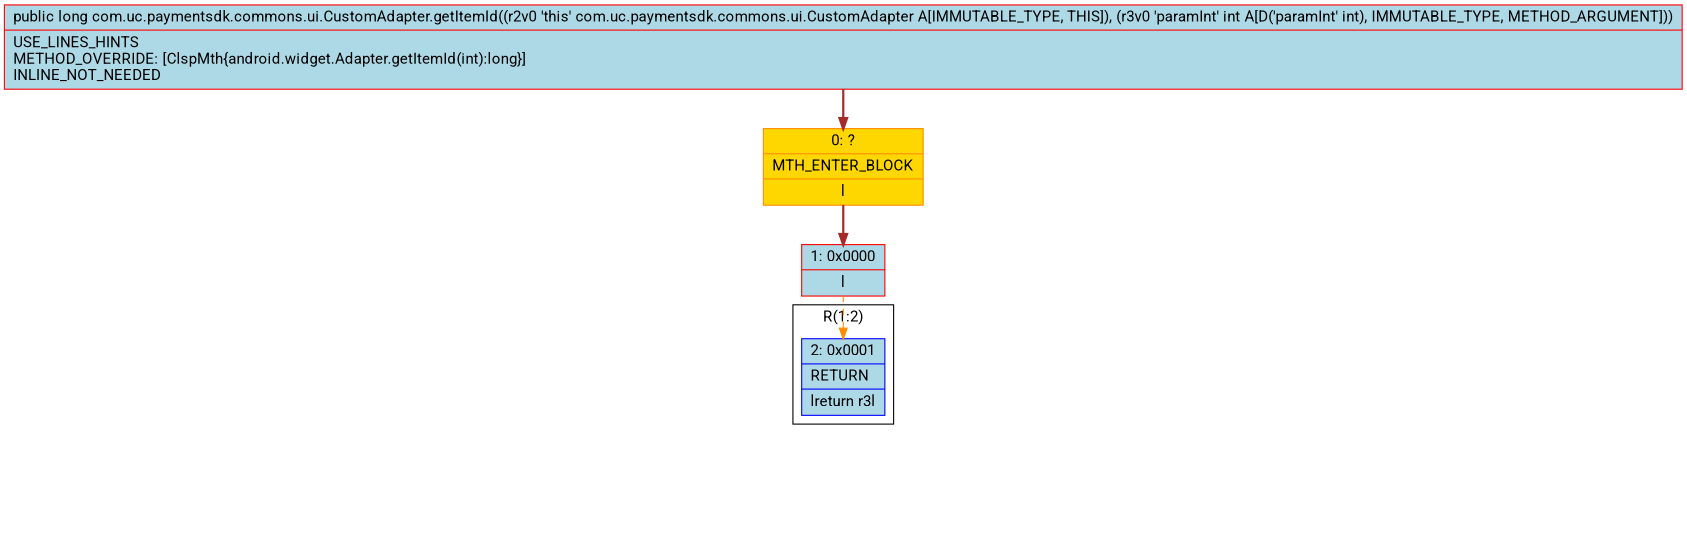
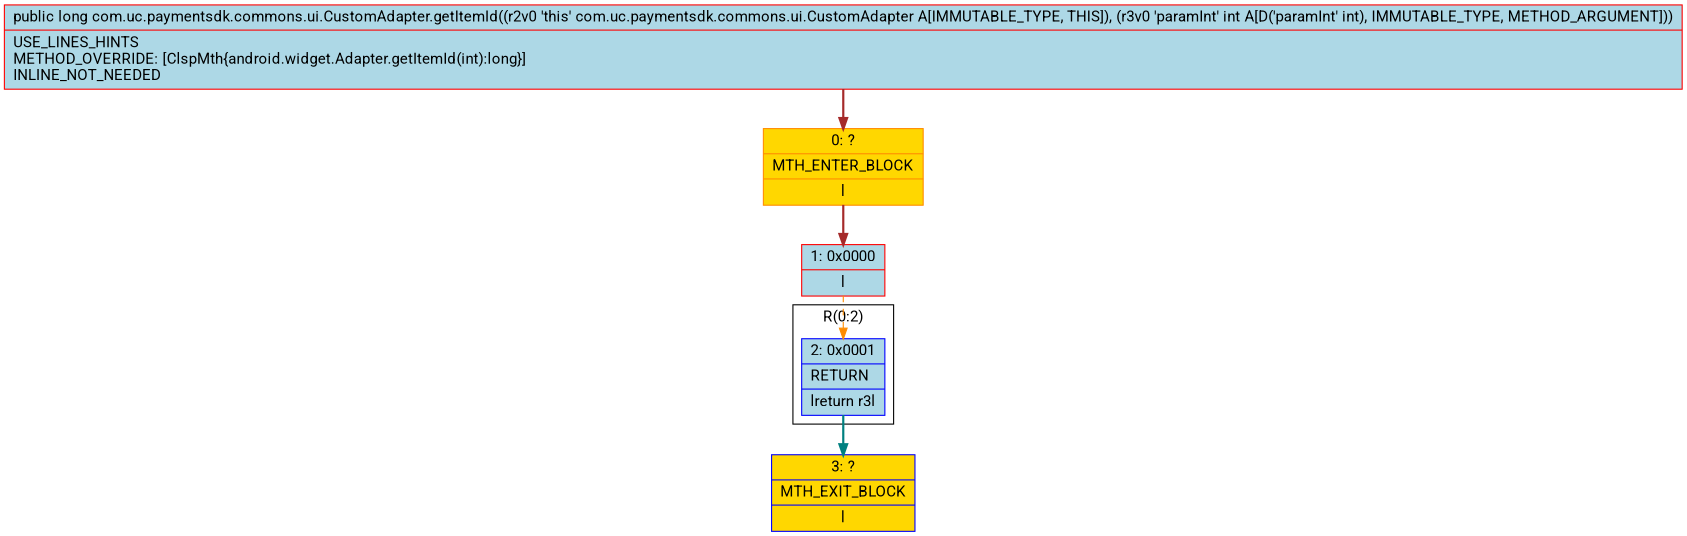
cluster "R(1:2)": label "R(1:2)" -> "R(0:2)"
node "3: ?": added
